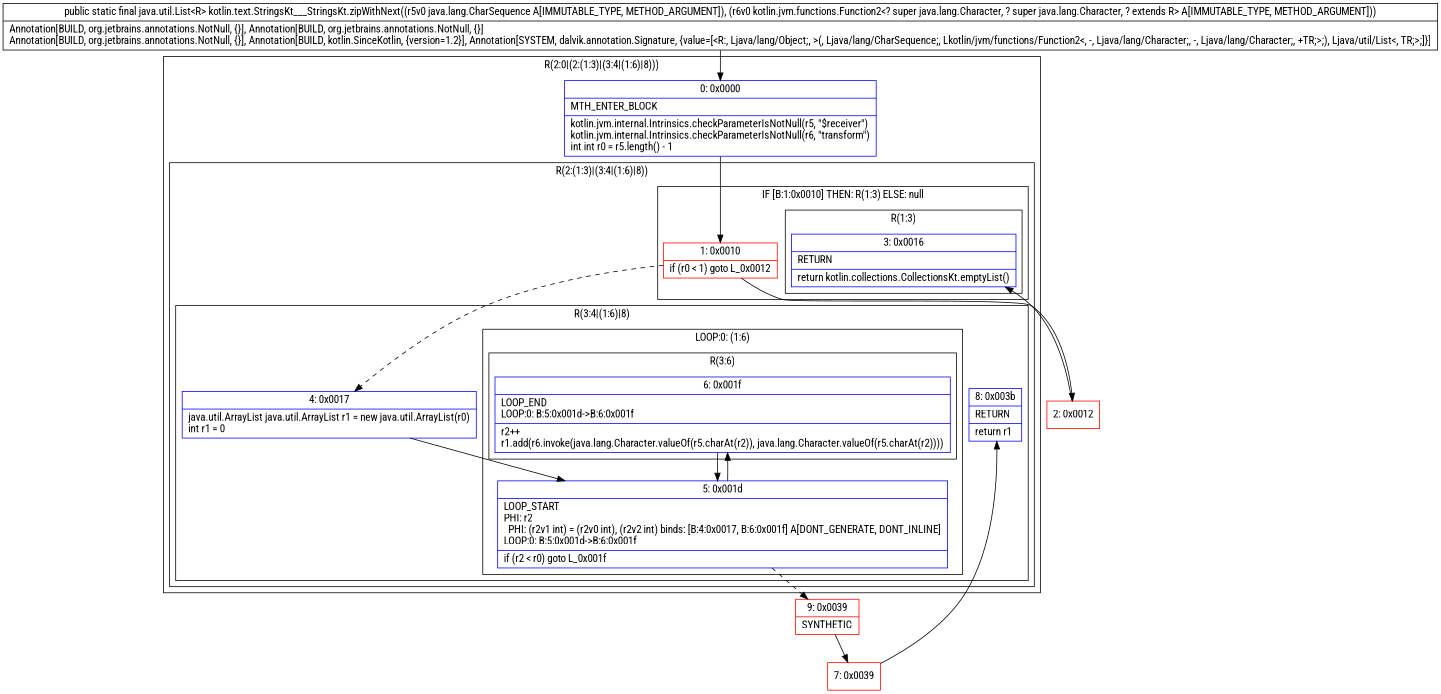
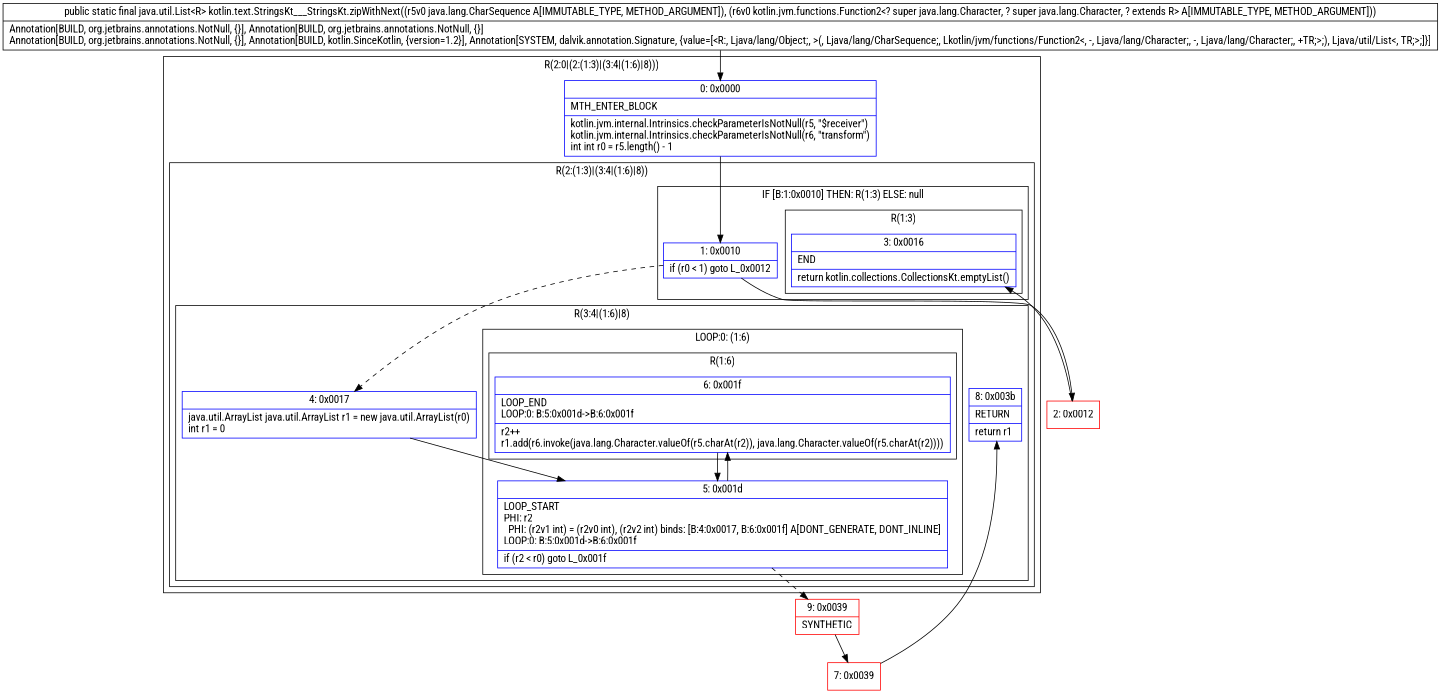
node "1: 0x0010": color red -> blue
node "3: 0x0016": text "RETURN" -> "END"
cluster "R(3:6)": label "R(3:6)" -> "R(1:6)"
